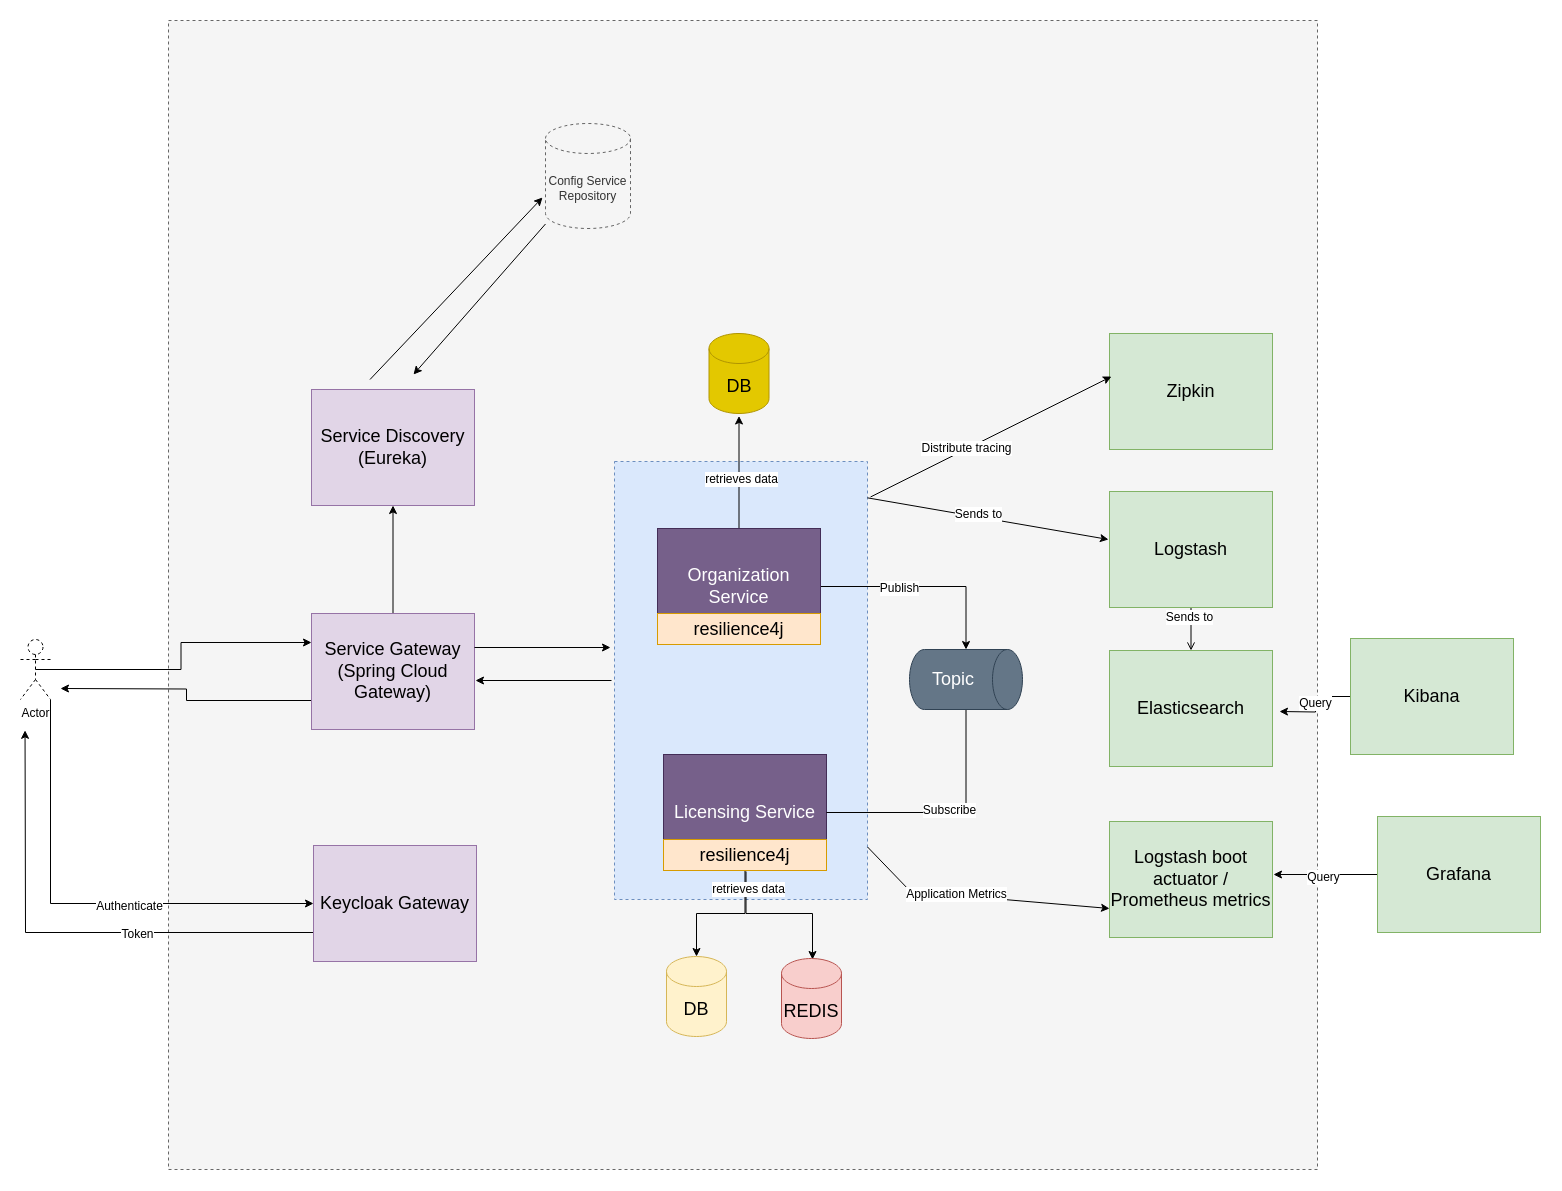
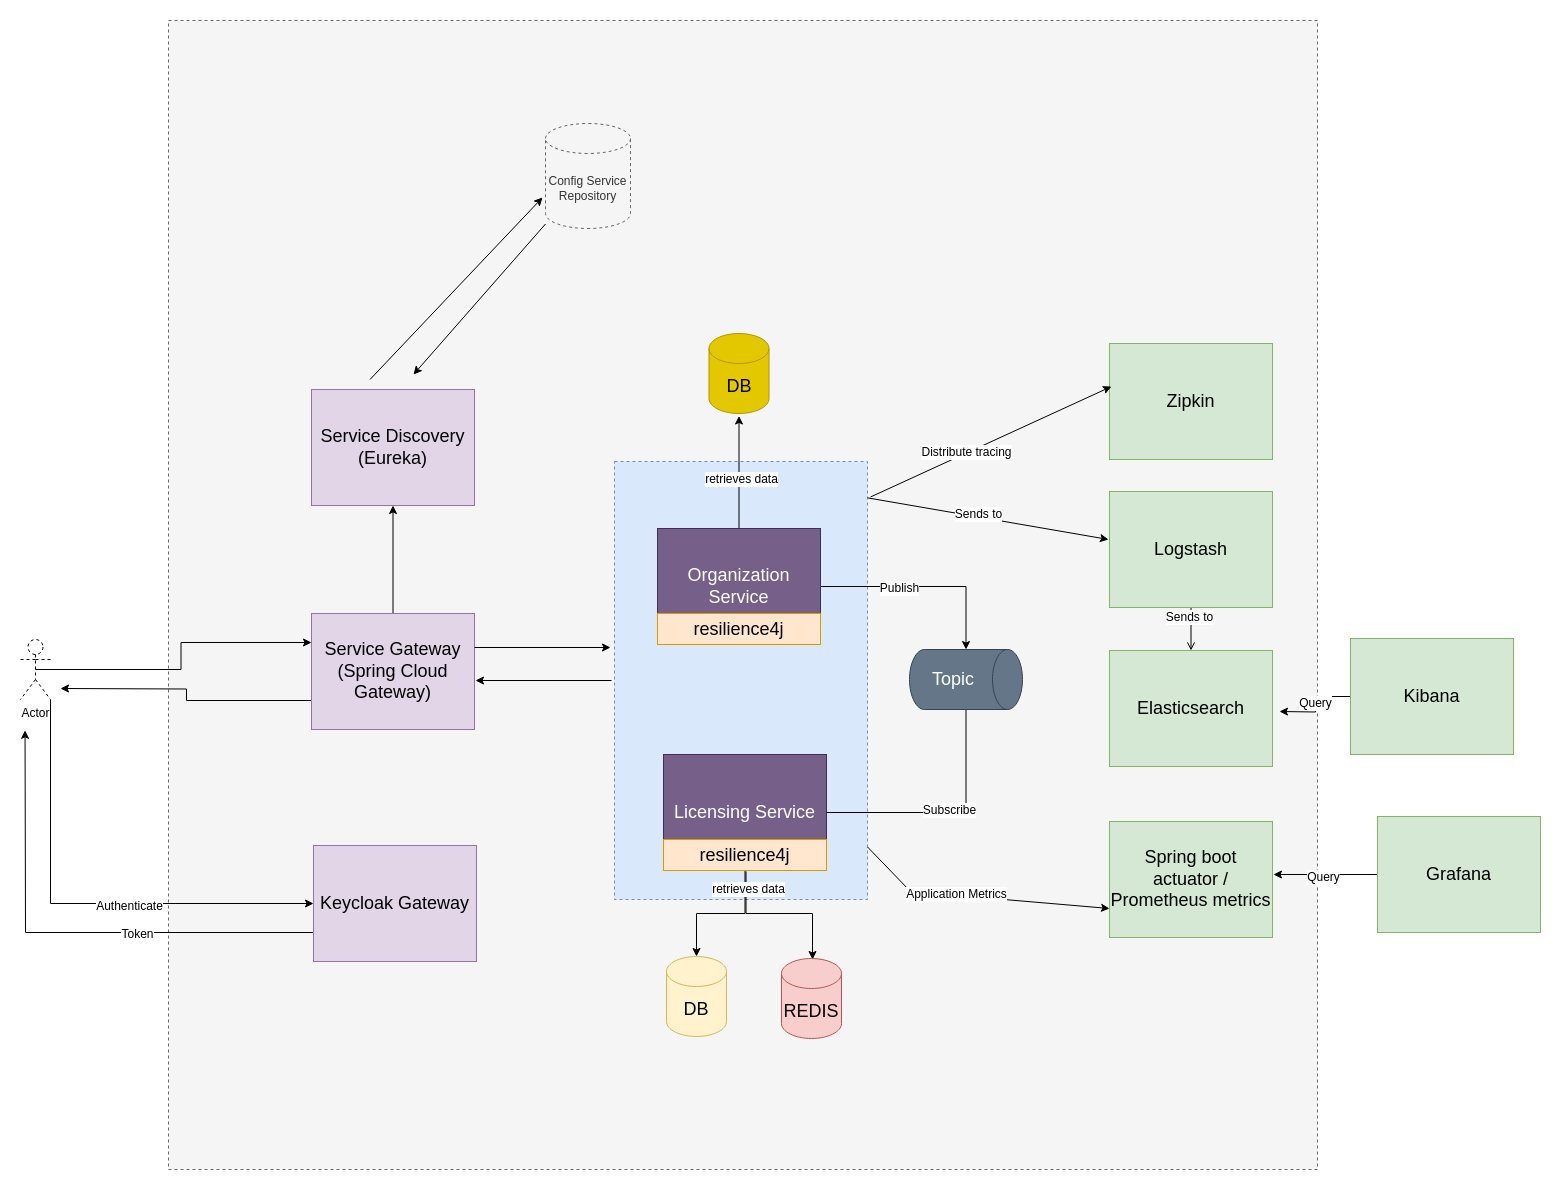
node "Zipkin": moved (1191, 392) -> (1191, 402)
node "Logstash boot actuator / Prometheus metrics": label "Logstash boot actuator / Prometheus metrics" -> "Spring boot actuator / Prometheus metrics"
